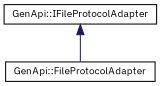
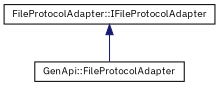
node "GenApi::IFileProtocolAdapter": label "GenApi::IFileProtocolAdapter" -> "FileProtocolAdapter::IFileProtocolAdapter"
